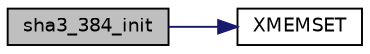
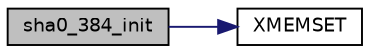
node "sha3_384_init": label "sha3_384_init" -> "sha0_384_init"
